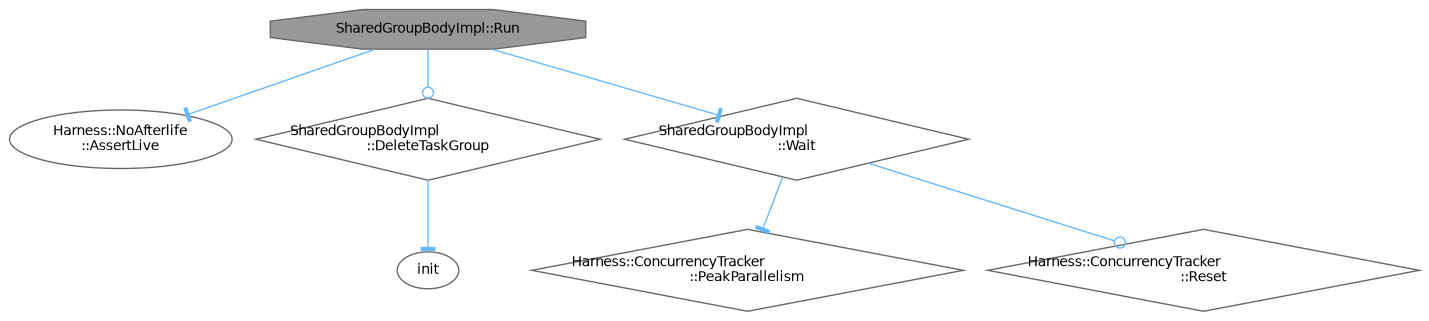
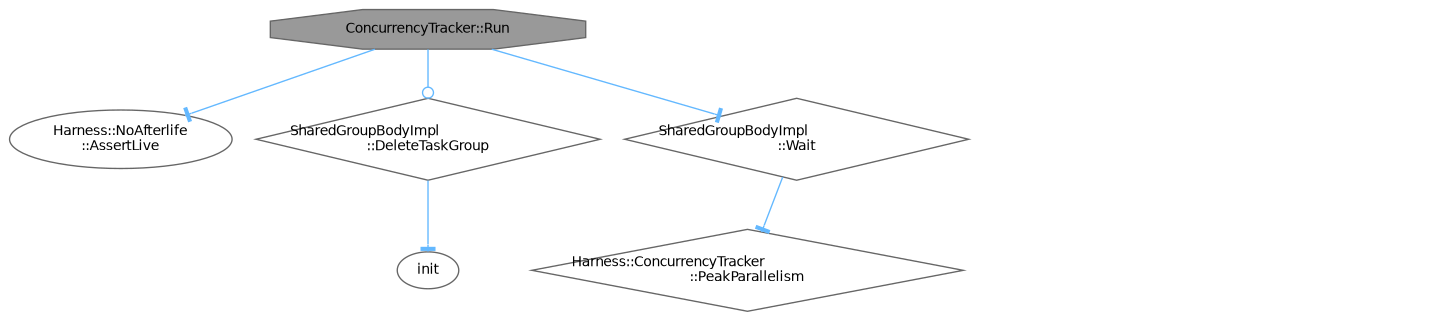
node "SharedGroupBodyImpl::Run": label "SharedGroupBodyImpl::Run" -> "ConcurrencyTracker::Run"
node "Harness::ConcurrencyTracker ::Reset": removed
